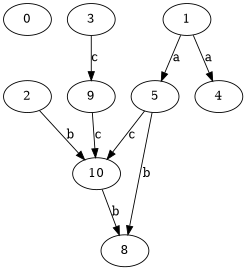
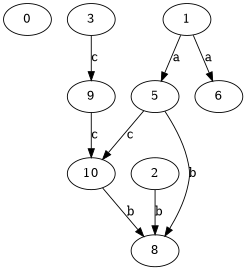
node "4": label "4" -> "6"
edge "2" -> "10": now "2" -> "8"
